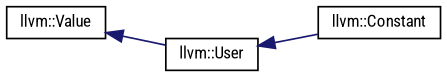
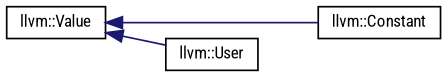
edge "llvm::Constant" -> "llvm::User": now "llvm::Constant" -> "llvm::Value"
